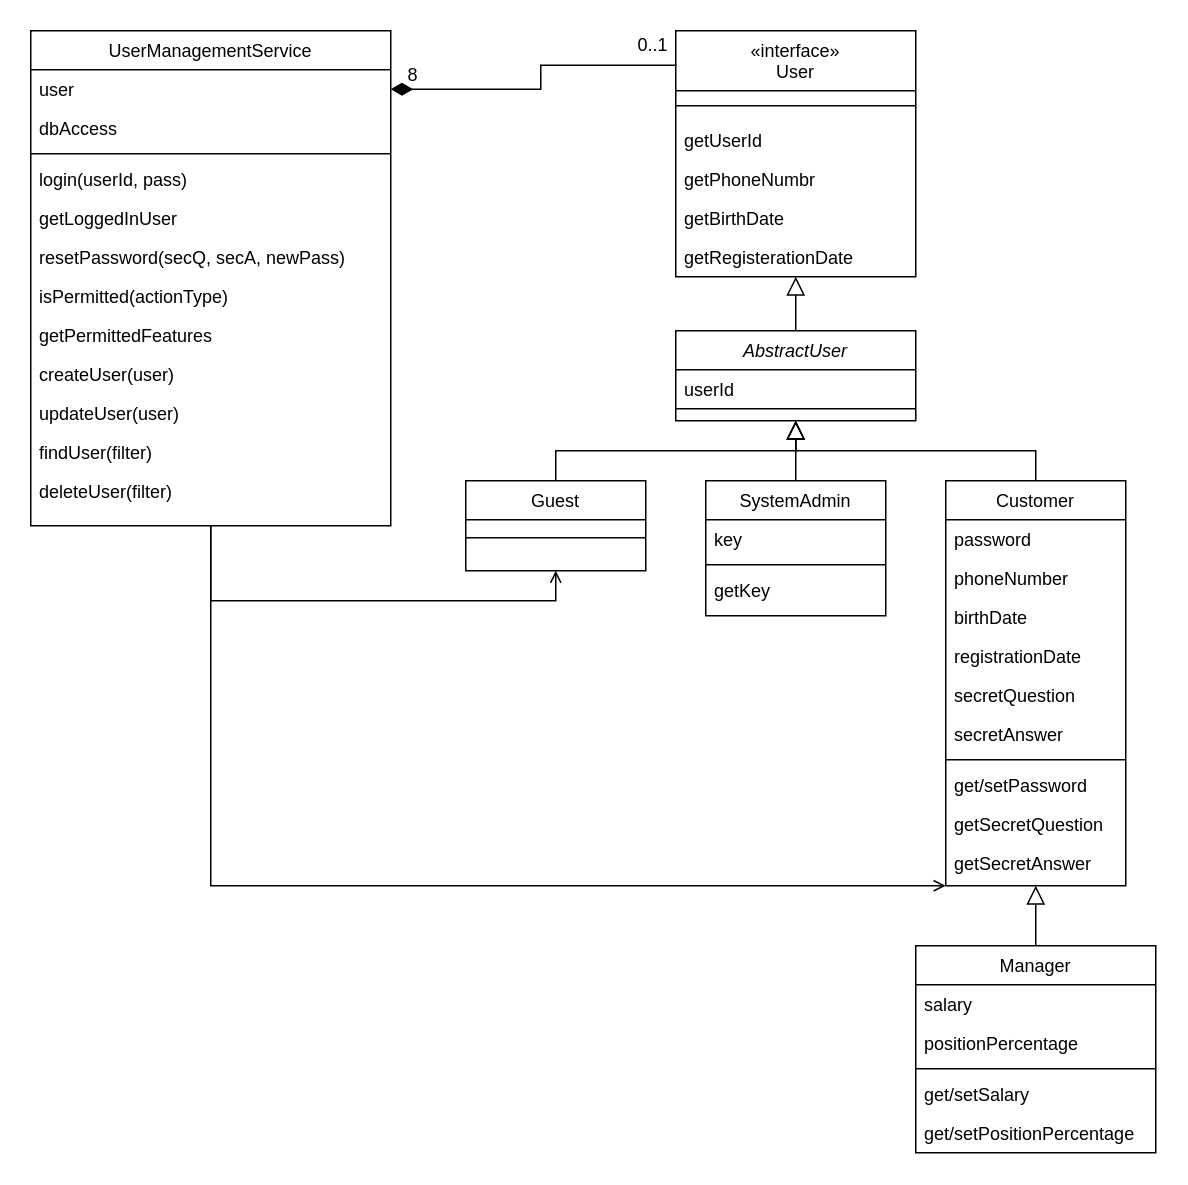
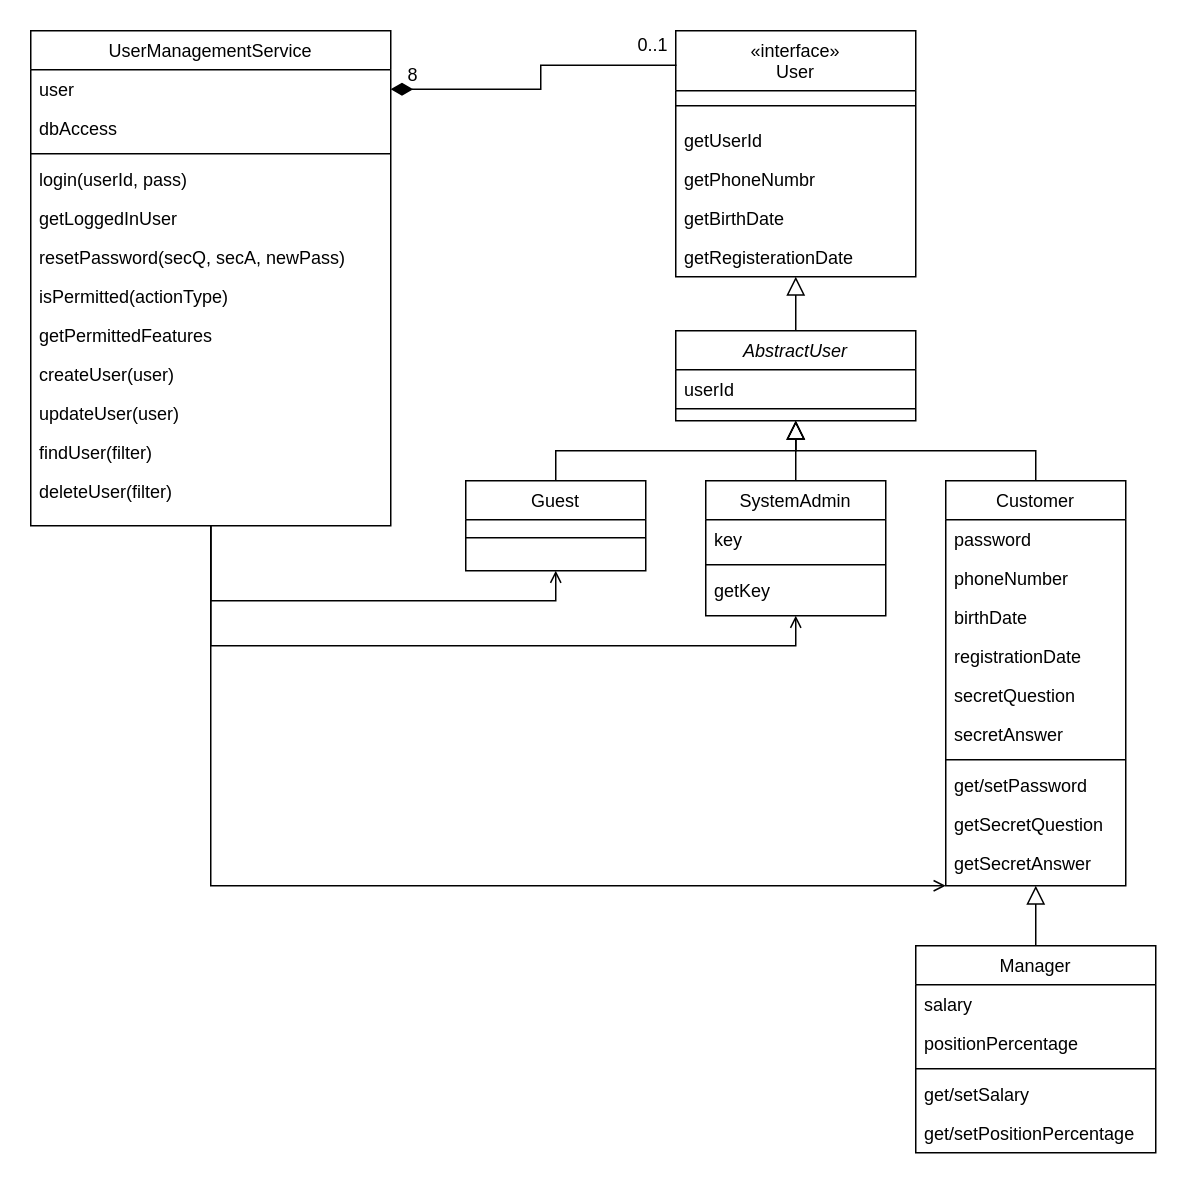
edge "UserManagementService" -> "SystemAdmin": added
